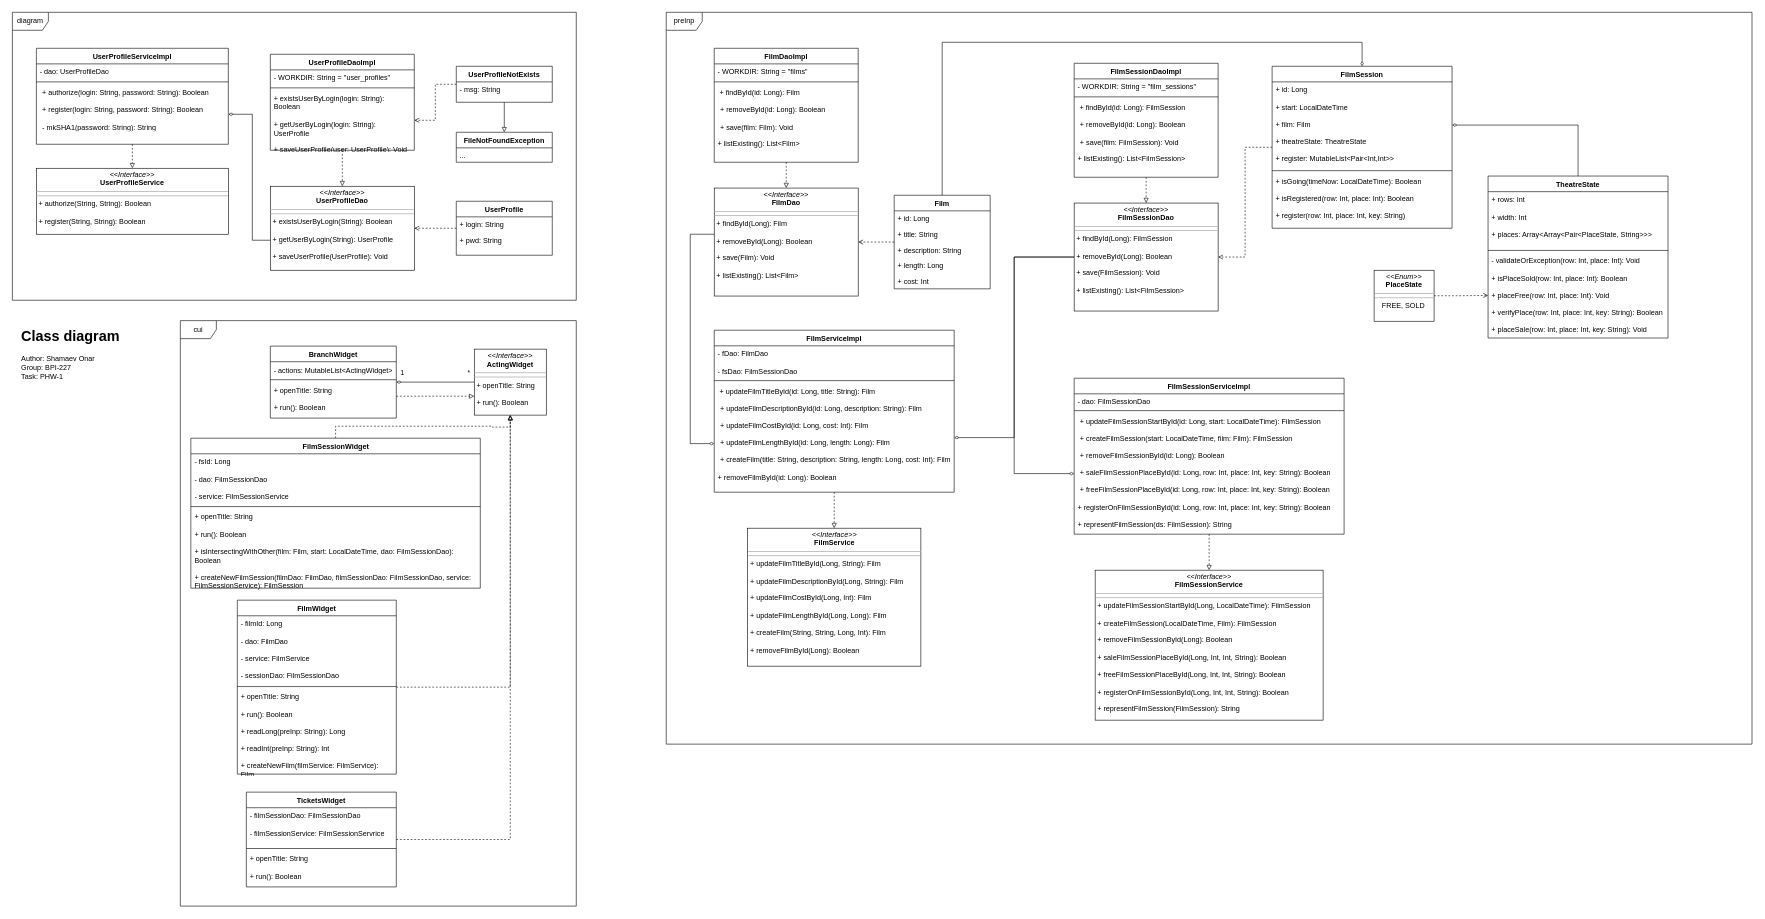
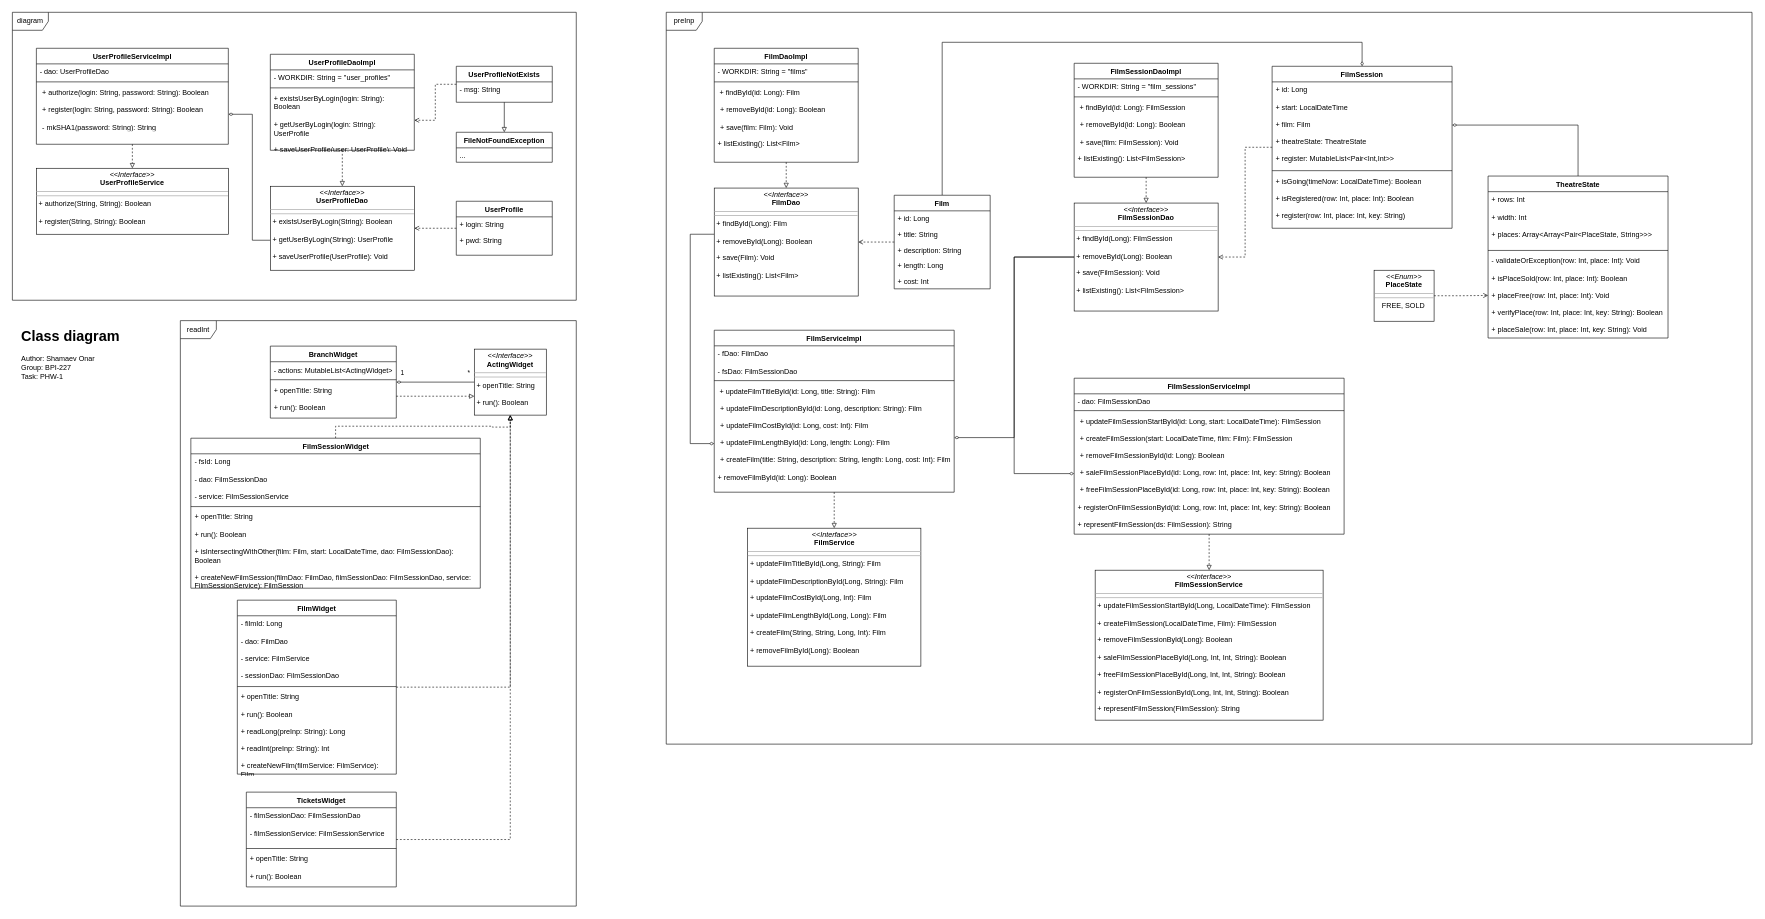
node "cui": label "cui" -> "readInt"
